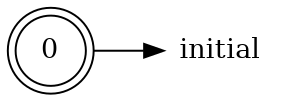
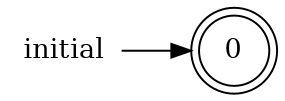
edge "0" -> "initial": reversed
